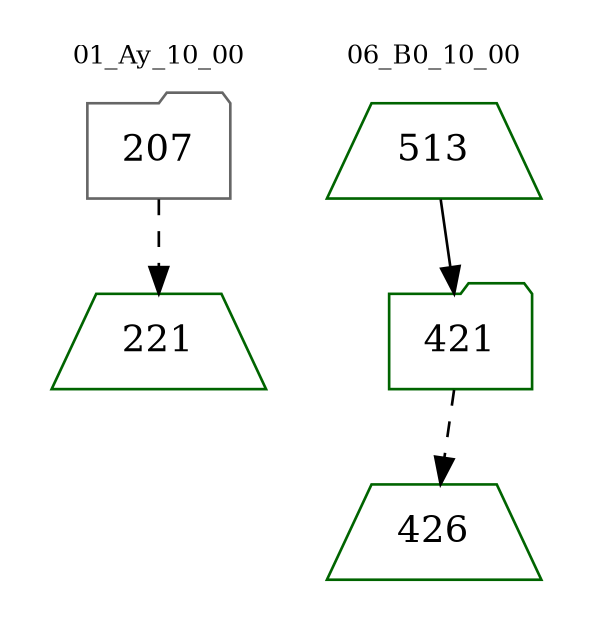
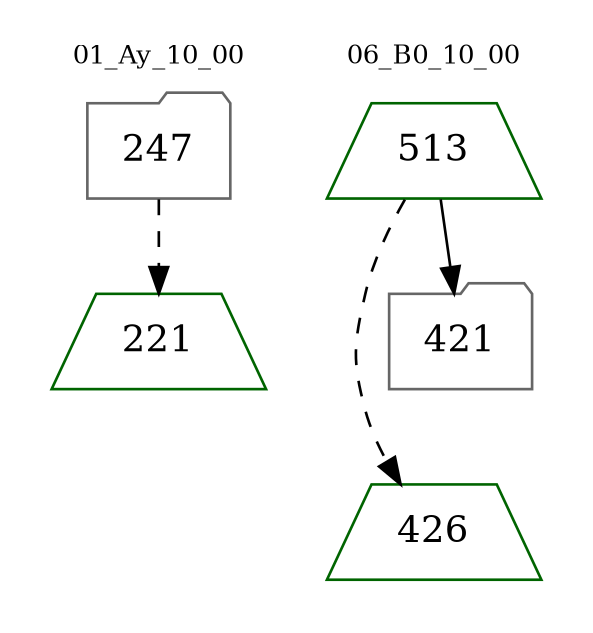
node "207": label "207" -> "247"
node "421": color darkgreen -> gray40
edge "421" -> "426": now "513" -> "426"
